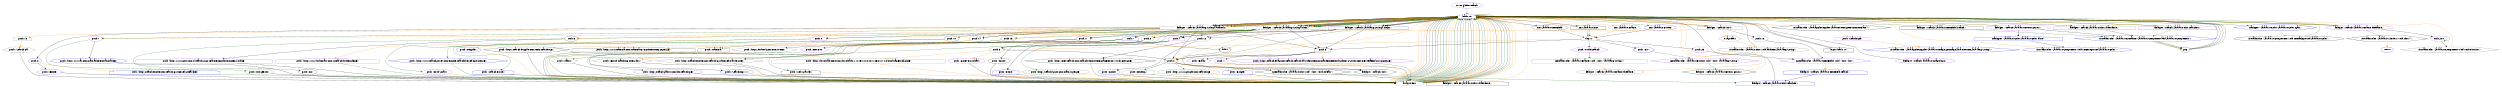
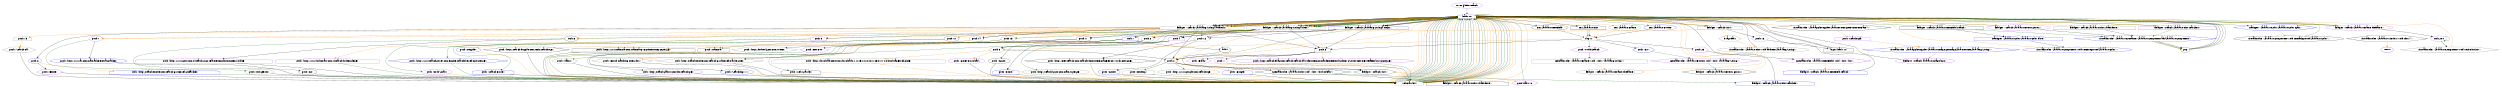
edge "load.r r0" -> "fieldget <search: java.awt.List whatisdone>": color black -> darkorange
edge "fieldget <search: java.lang.String[] sites>" -> "push 10": color darkgreen -> darkorange
edge "fieldget <search: java.lang.String[] address>" -> "push 7": color darkgreen -> darkorange
edge "fieldget <search: java.awt.Button gonow>" -> "staticget <java.awt.Color: java.awt.Color blue>": now "fieldget <search: java.awt.TextField search>" -> "staticget <java.awt.Color: java.awt.Color blue>"
edge "fieldget <search: java.awt.Frame theframe>" -> "virtualinvoke <java.awt.Window: void show()>": removed
edge "fieldget <search: java.lang.String[] sites>" -> "add.i": now "fieldget <search: java.lang.String[] sites>" -> "push 2"
edge "push 16" -> "specialinvoke <java.awt.TextField: void <init>(int)>": now "push 16" -> "logo.i load.r r0"
edge "fieldput <search: java.awt.TextField search>" -> "fieldput <search: java.awt.List searchen>": now "fieldput <search: java.awt.TextField search>" -> "load.r r0"
node "arraywrite.r": label "arraywrite.r" -> "webcrawler.r"
node "goto load.r r0": added
